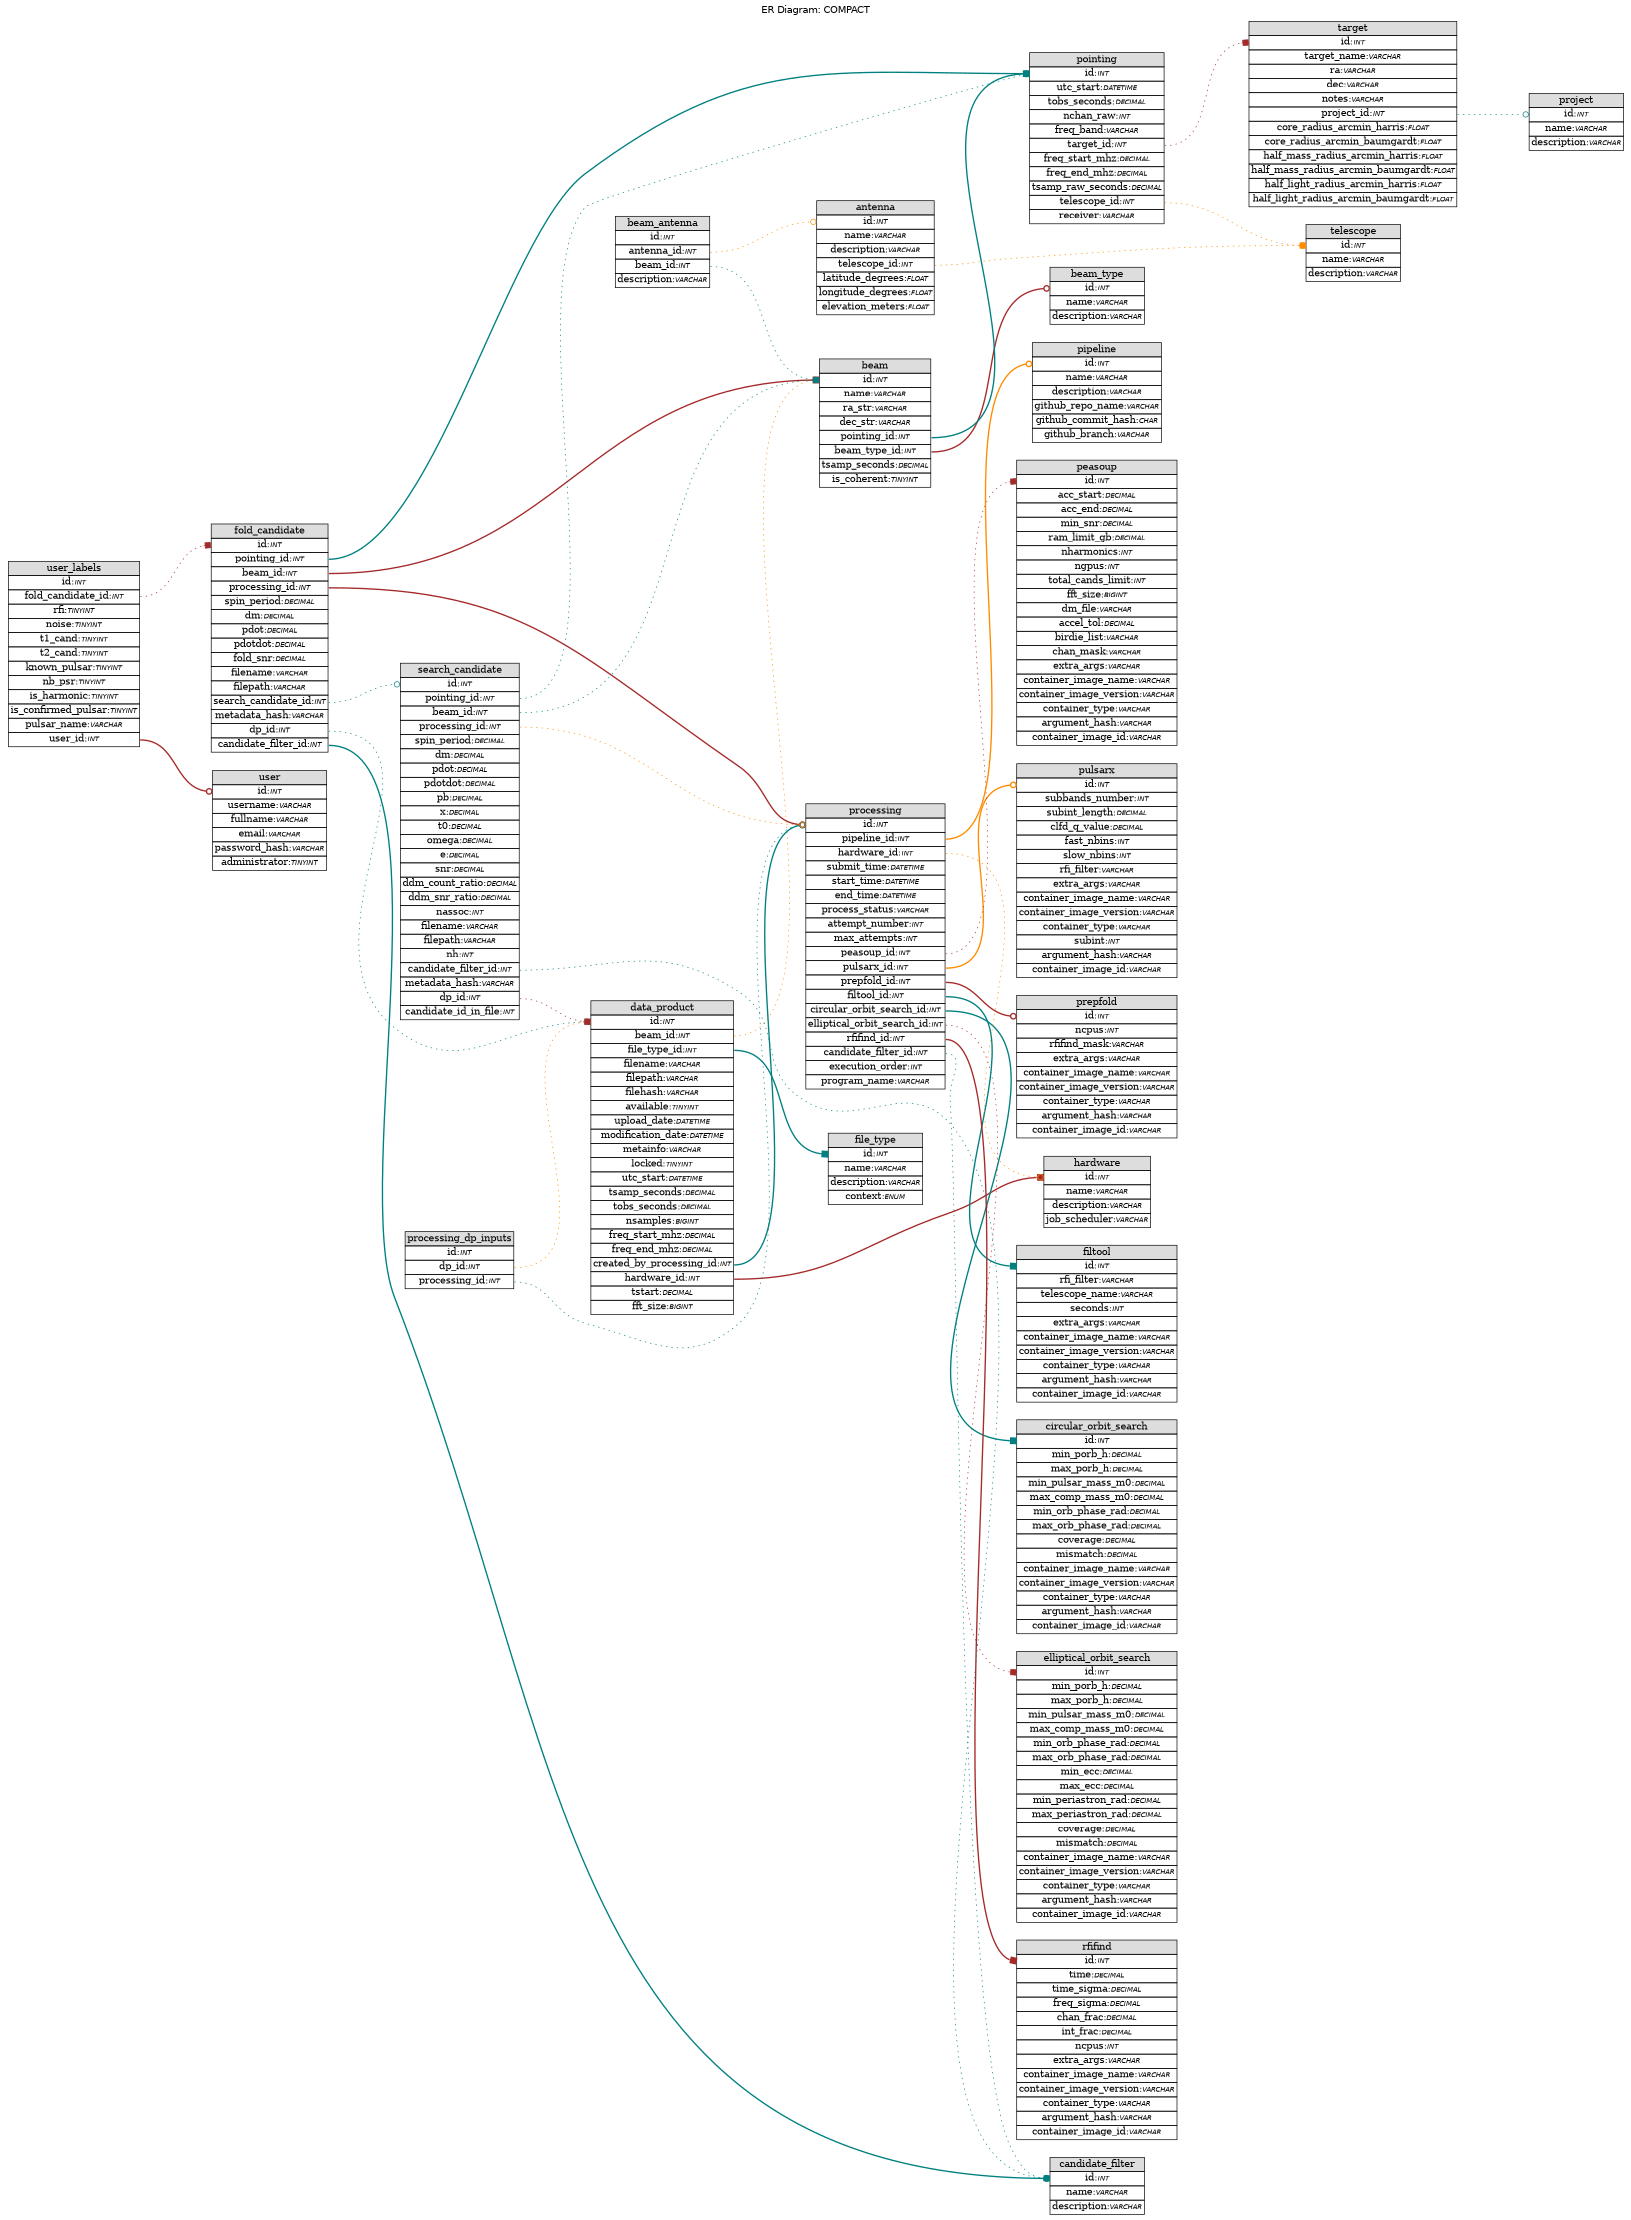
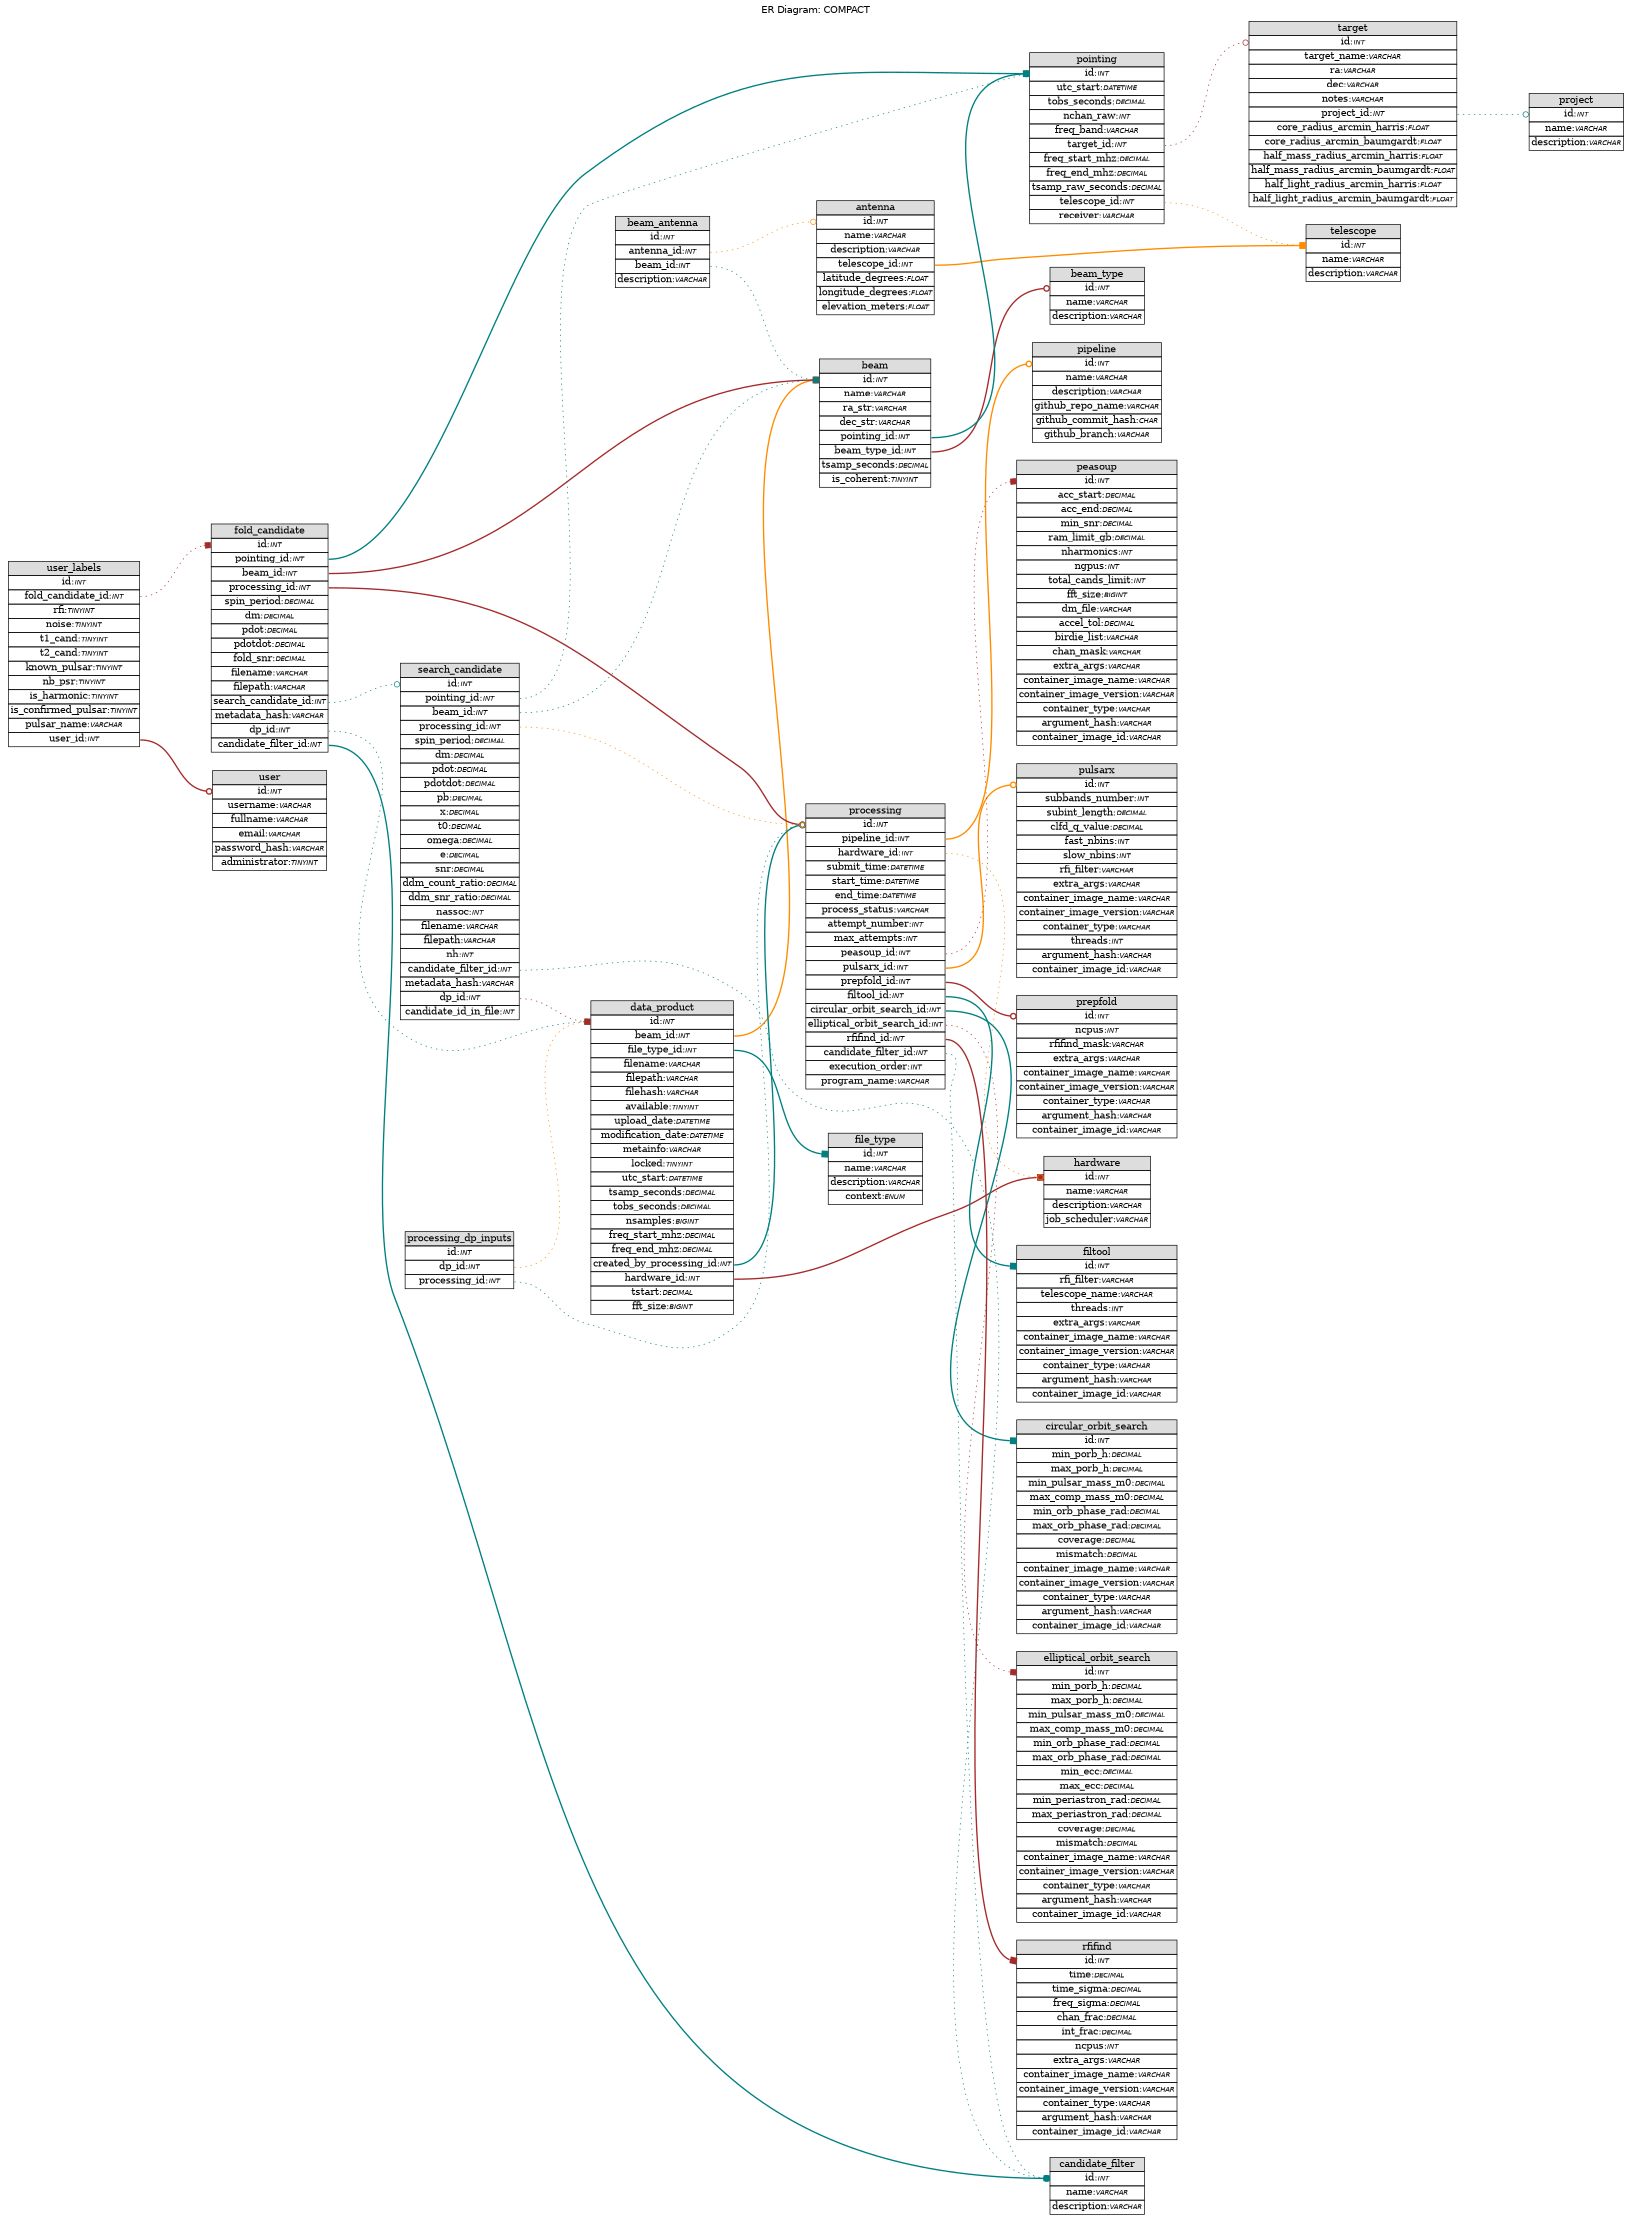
edge "pointing" -> "target": arrowhead box -> odot
edge "antenna" -> "telescope": style dotted -> bold
edge "data_product" -> "beam": style dotted -> bold
node "pulsarx": text "subint:" -> "threads:"
node "filtool": text "seconds:" -> "threads:"
